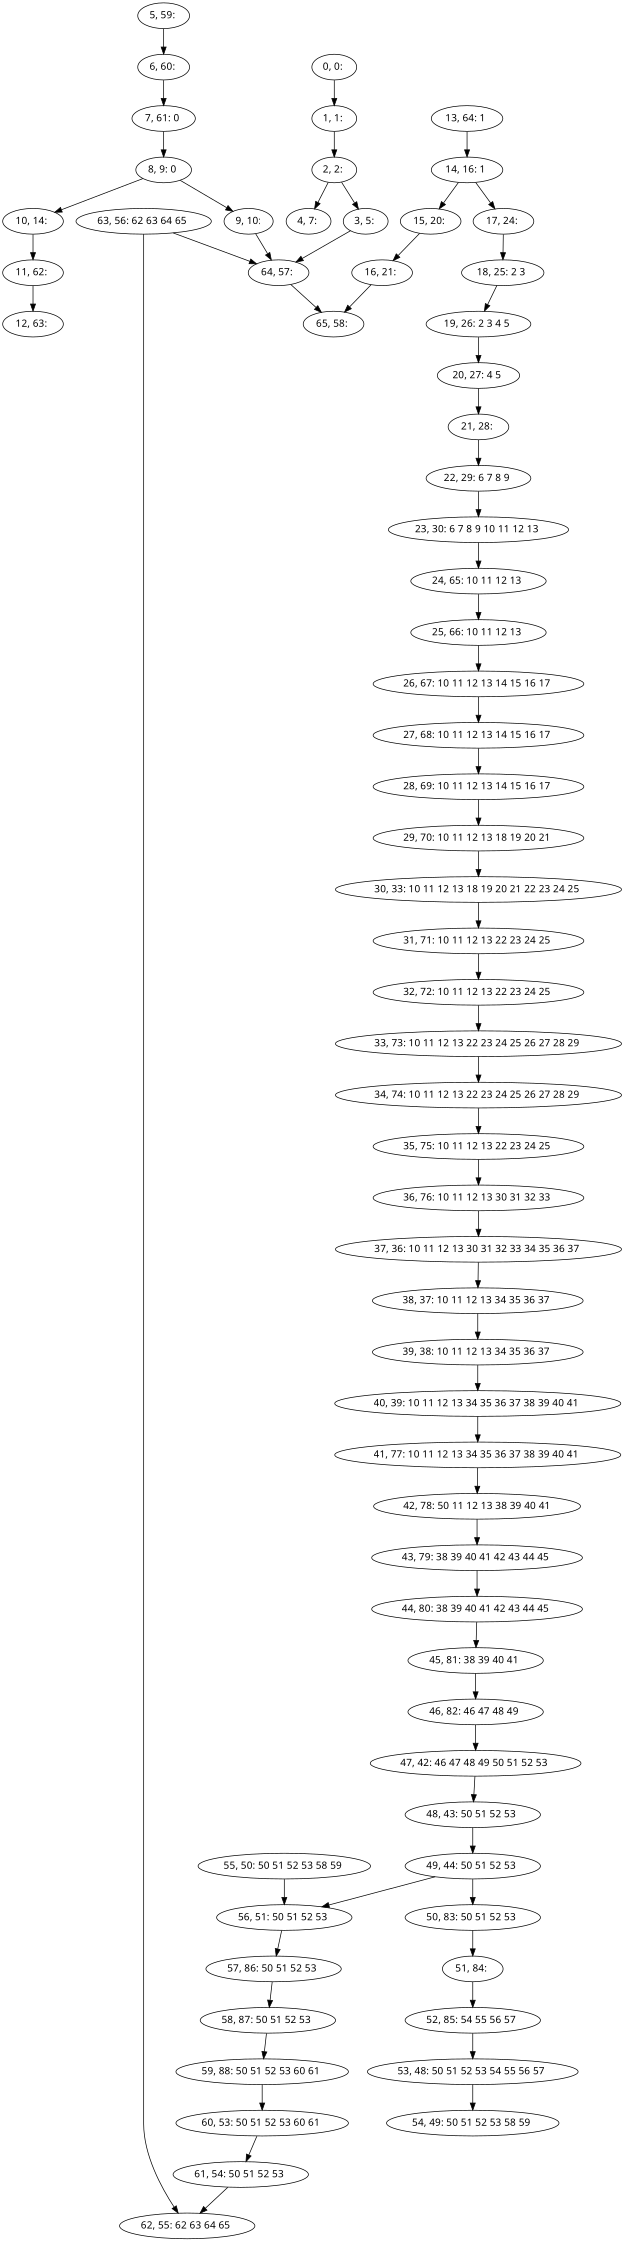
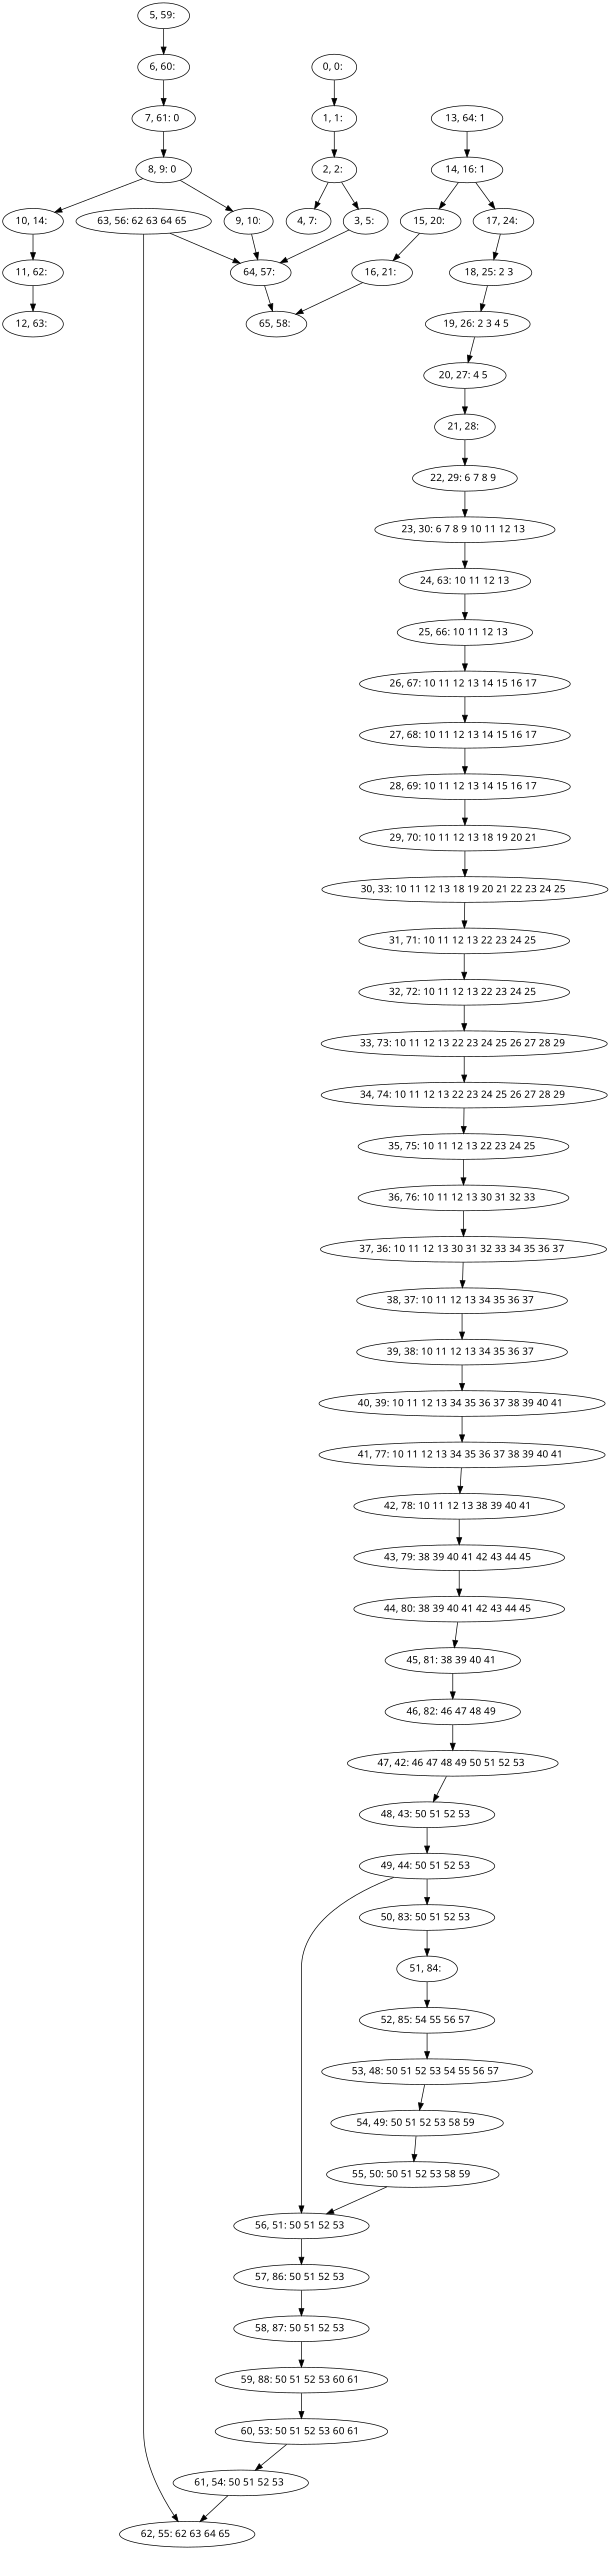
node "24, 65: 10 11 12 13": label "24, 65: 10 11 12 13" -> "24, 63: 10 11 12 13"
node "42, 78: 50 11 12 13 38 39 40 41": label "42, 78: 50 11 12 13 38 39 40 41" -> "42, 78: 10 11 12 13 38 39 40 41"
edge "54, 49: 50 51 52 53 58 59" -> "55, 50: 50 51 52 53 58 59": added
